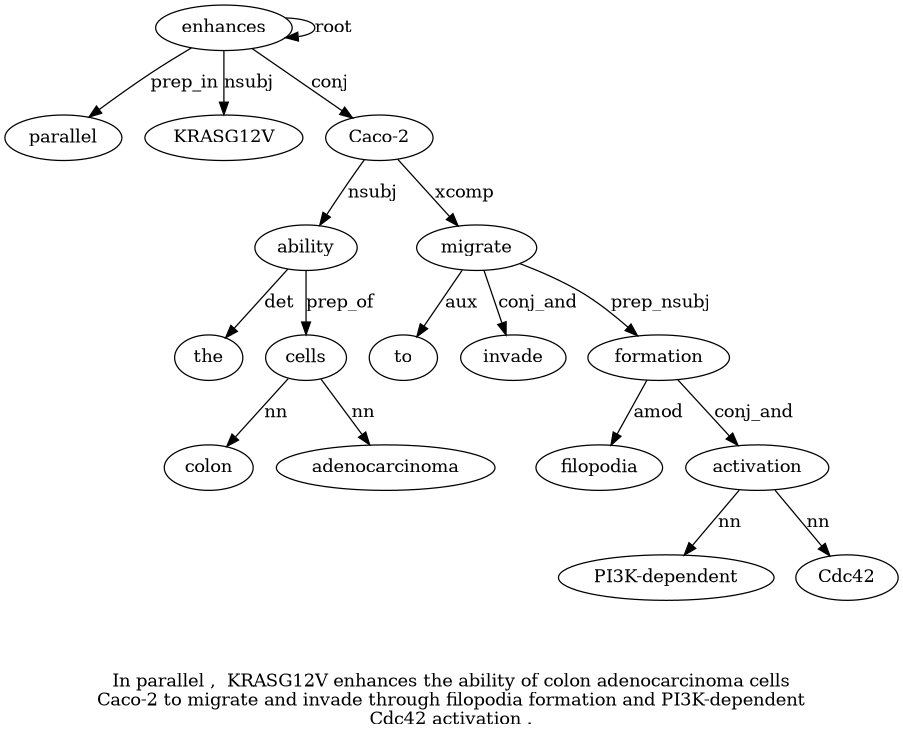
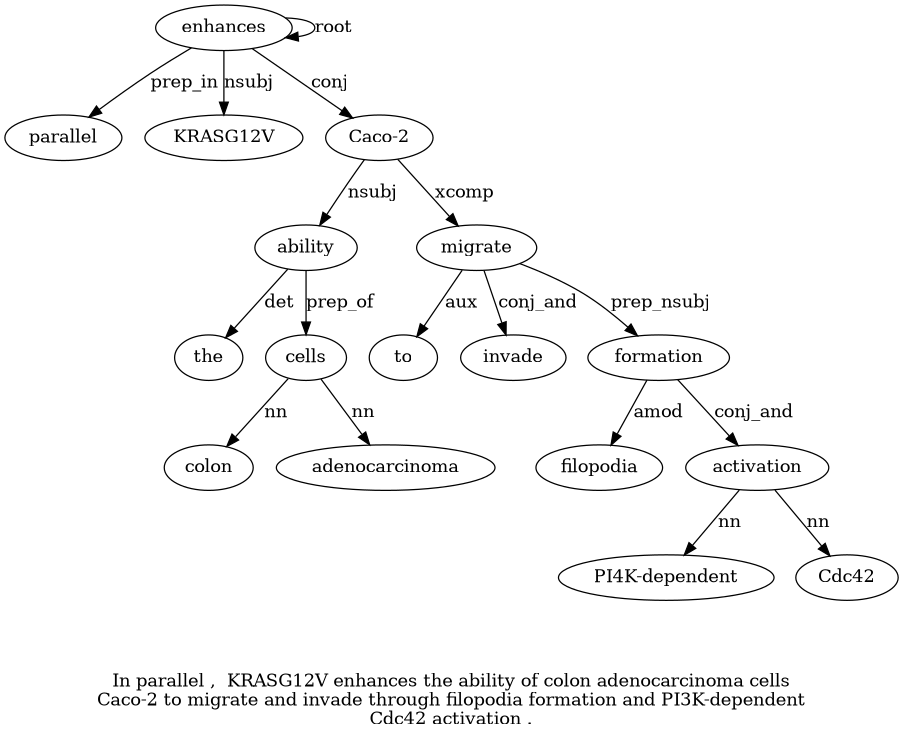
node "PI3K-dependent": label "PI3K-dependent" -> "PI4K-dependent"
